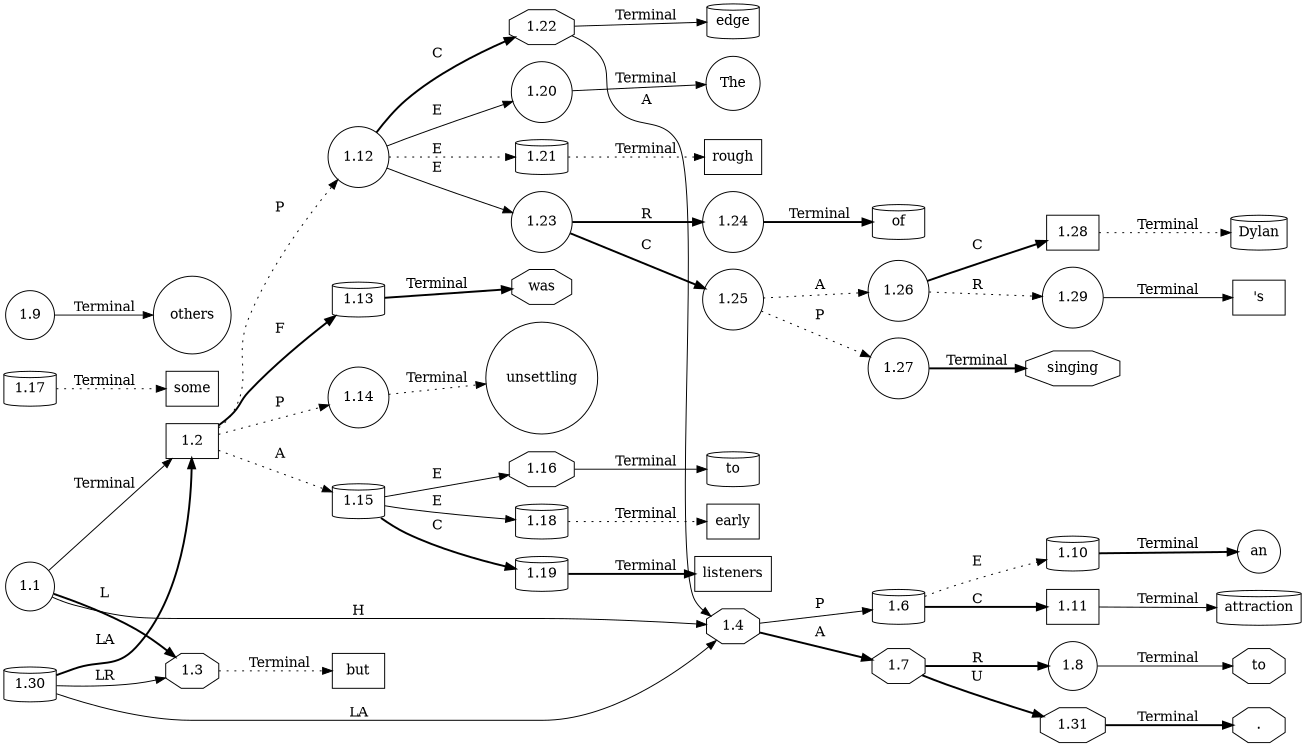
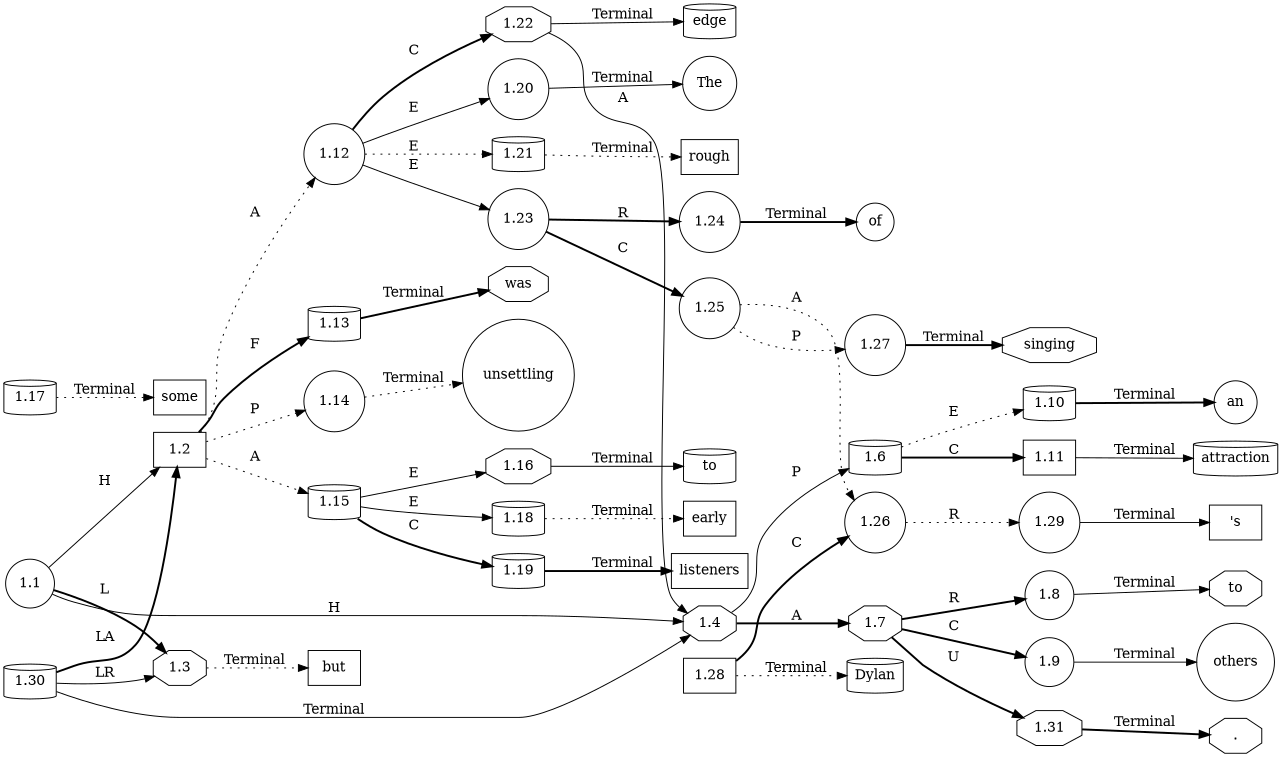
edge "1.2" -> "1.12": label "P" -> "A"
node "of": shape cylinder -> circle
edge "1.26" -> "1.28": reversed
edge "1.1" -> "1.2": label "Terminal" -> "H"
edge "1.7" -> "1.9": added, label "C"
edge "1.30" -> "1.4": label "LA" -> "Terminal"
